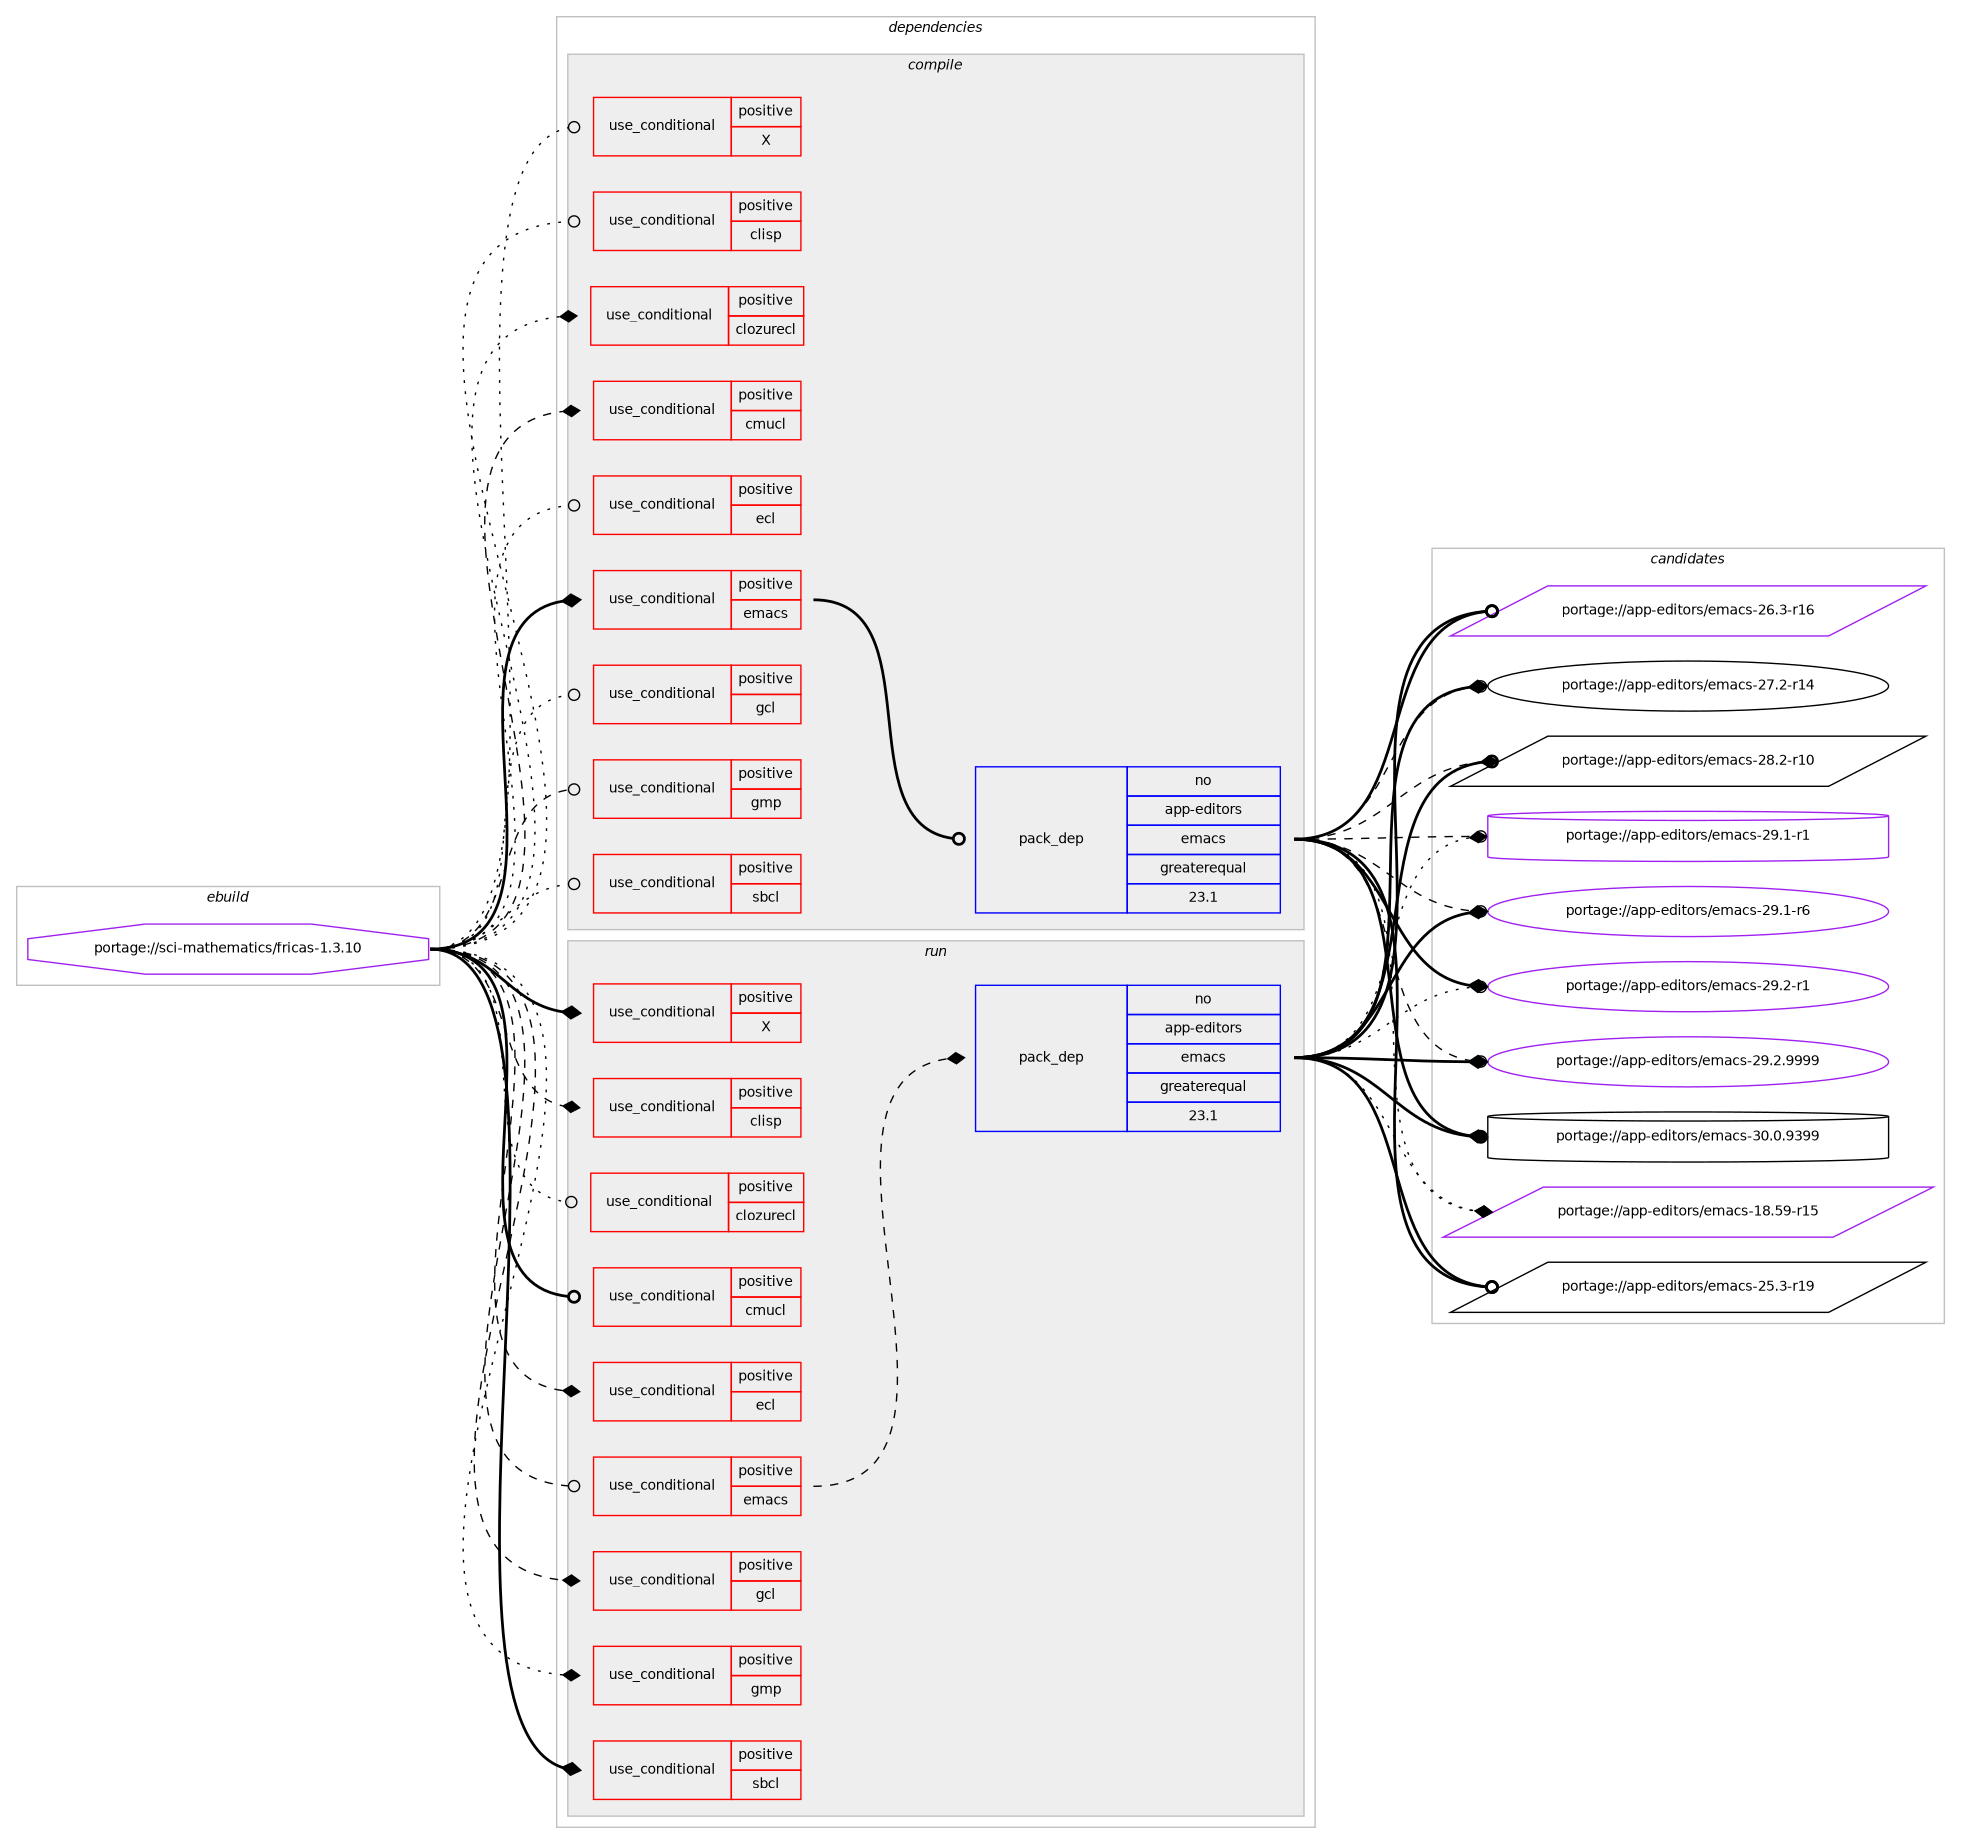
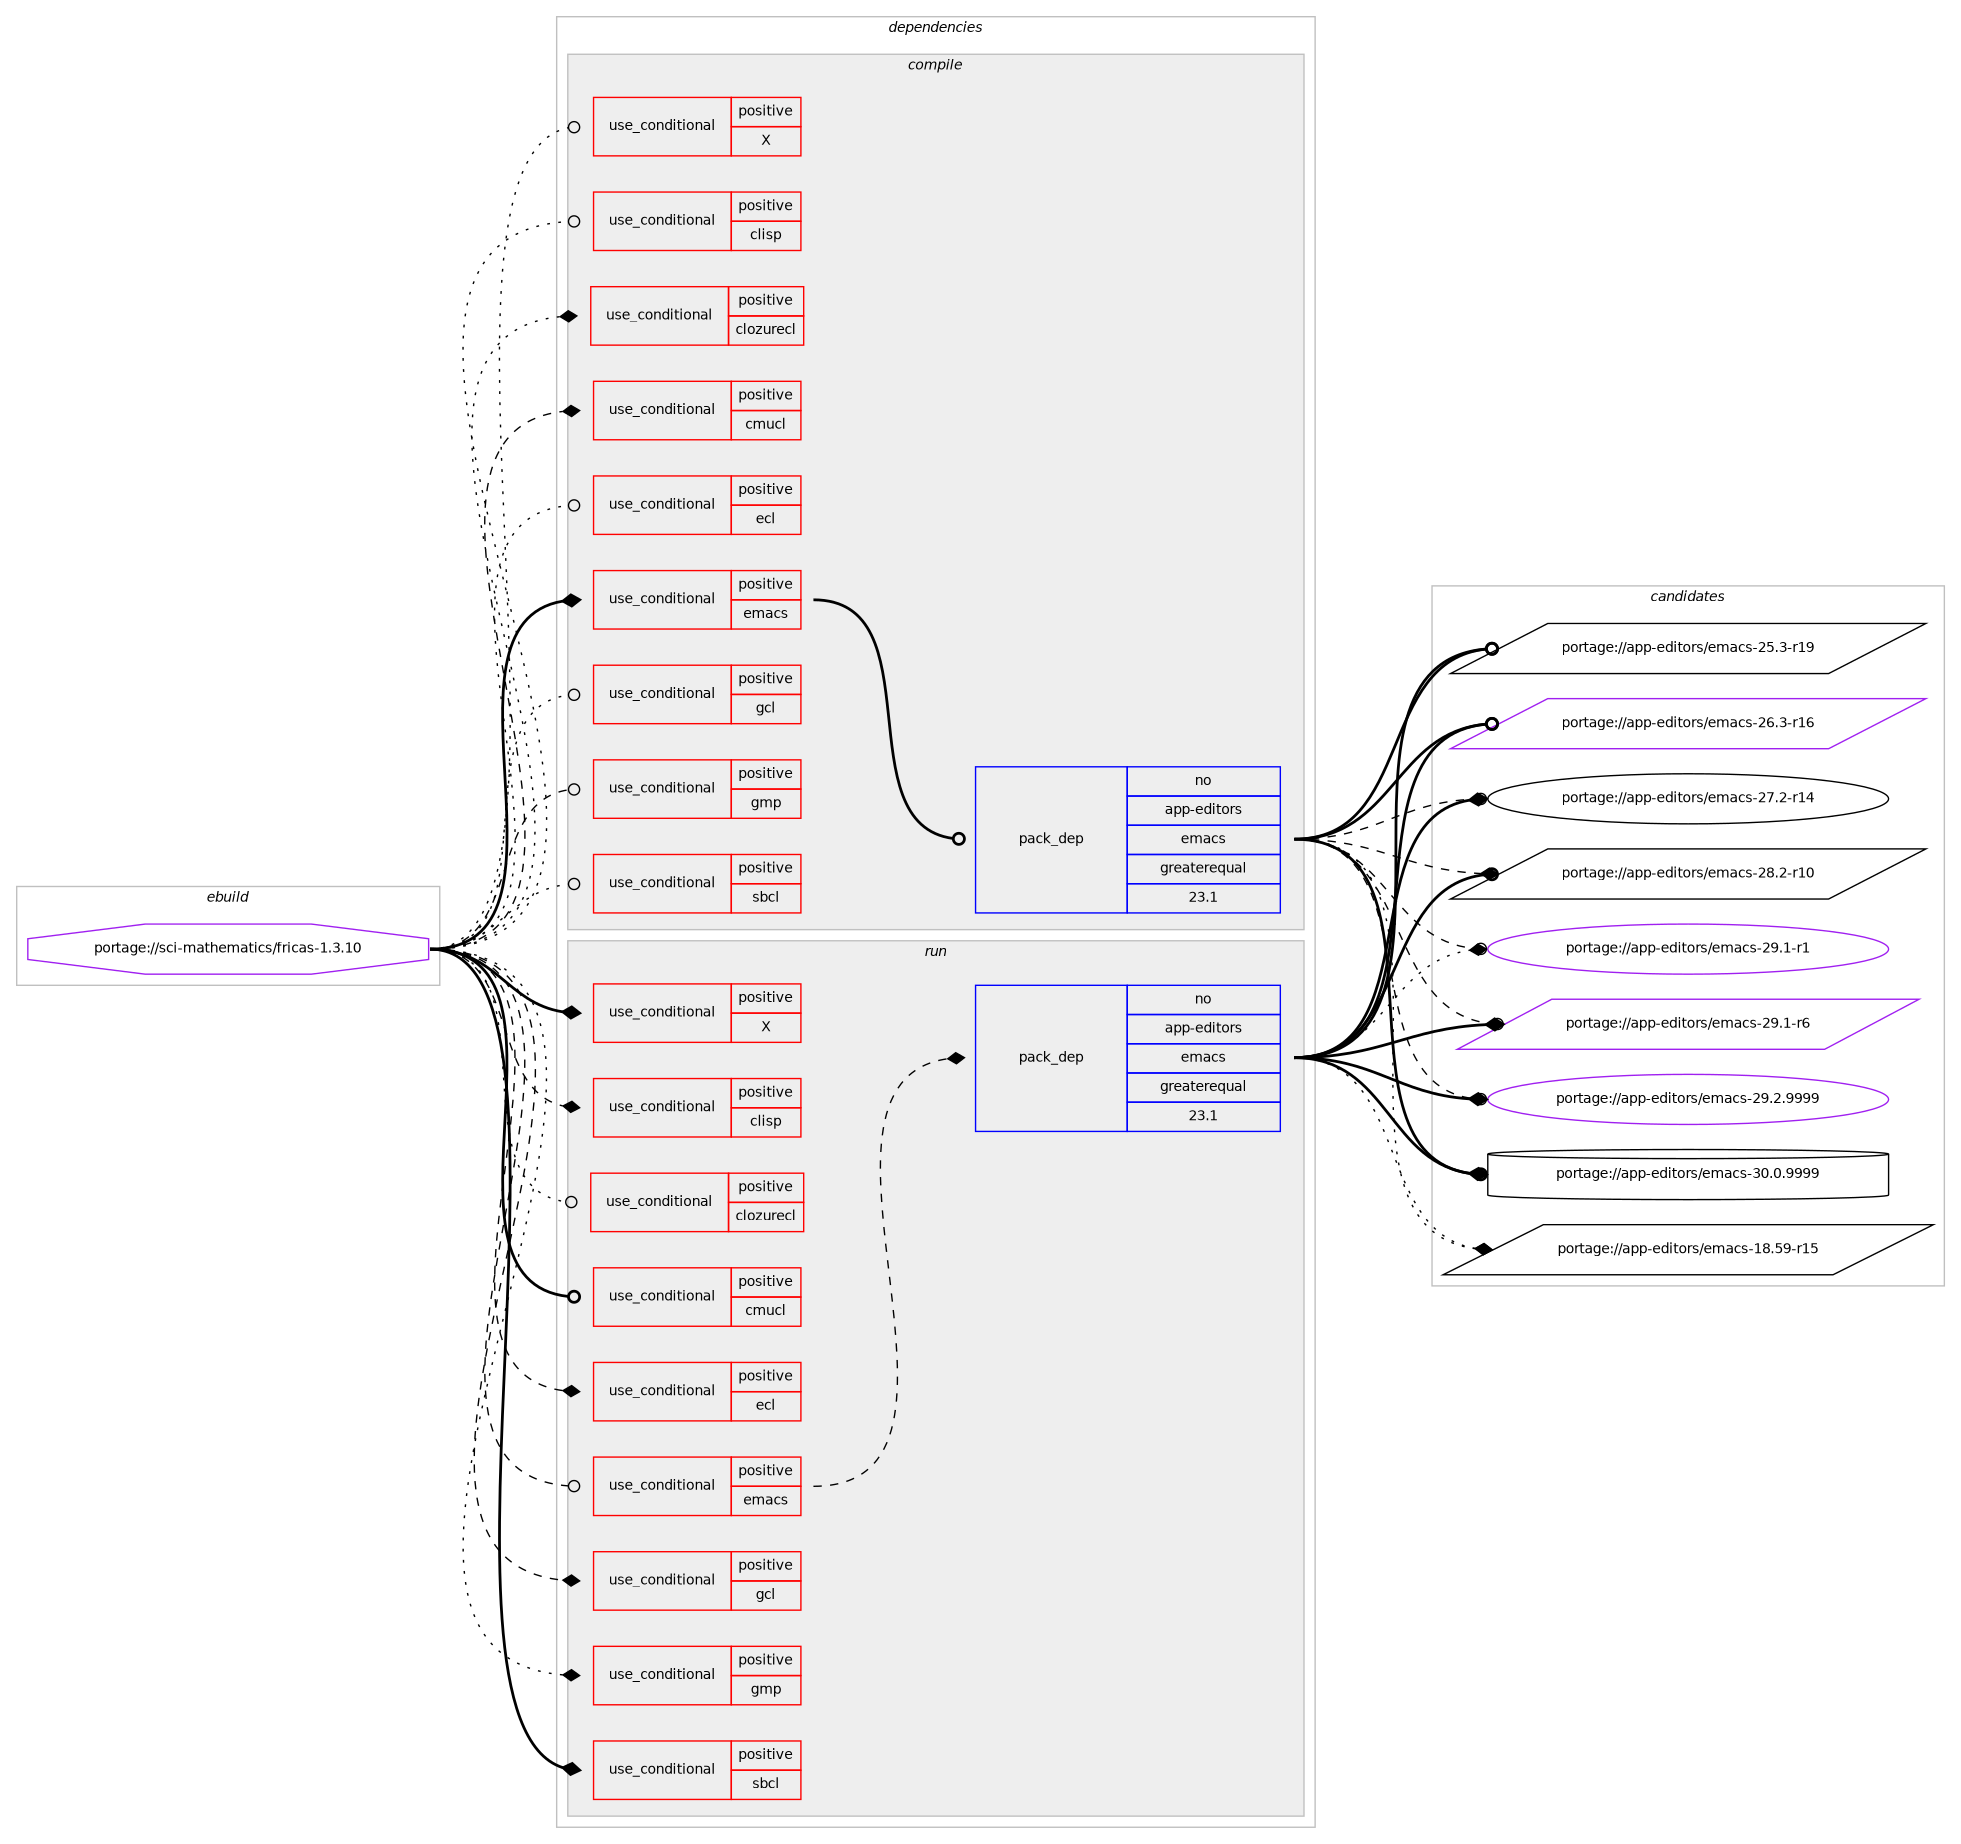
node "portage://app-editors/emacs-29.1-r1": shape cylinder -> ellipse
node "portage://app-editors/emacs-29.1-r6": shape ellipse -> parallelogram
node "portage://app-editors/emacs-29.2-r1": removed
node "portage://app-editors/emacs-30.0.9399": label "portage://app-editors/emacs-30.0.9399" -> "portage://app-editors/emacs-30.0.9999"
node "portage://app-editors/emacs-18.59-r15": color purple -> black
